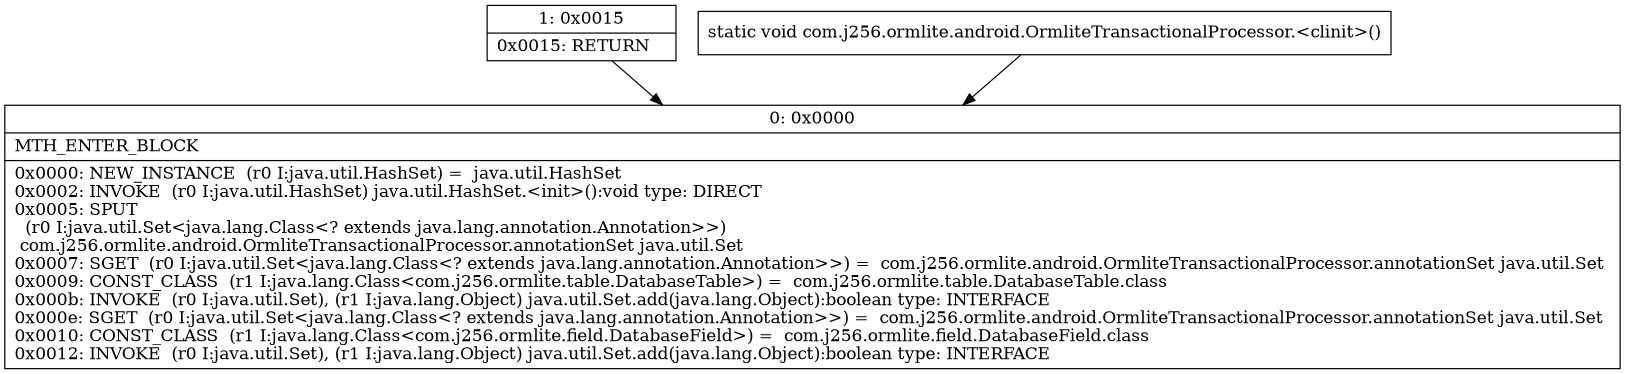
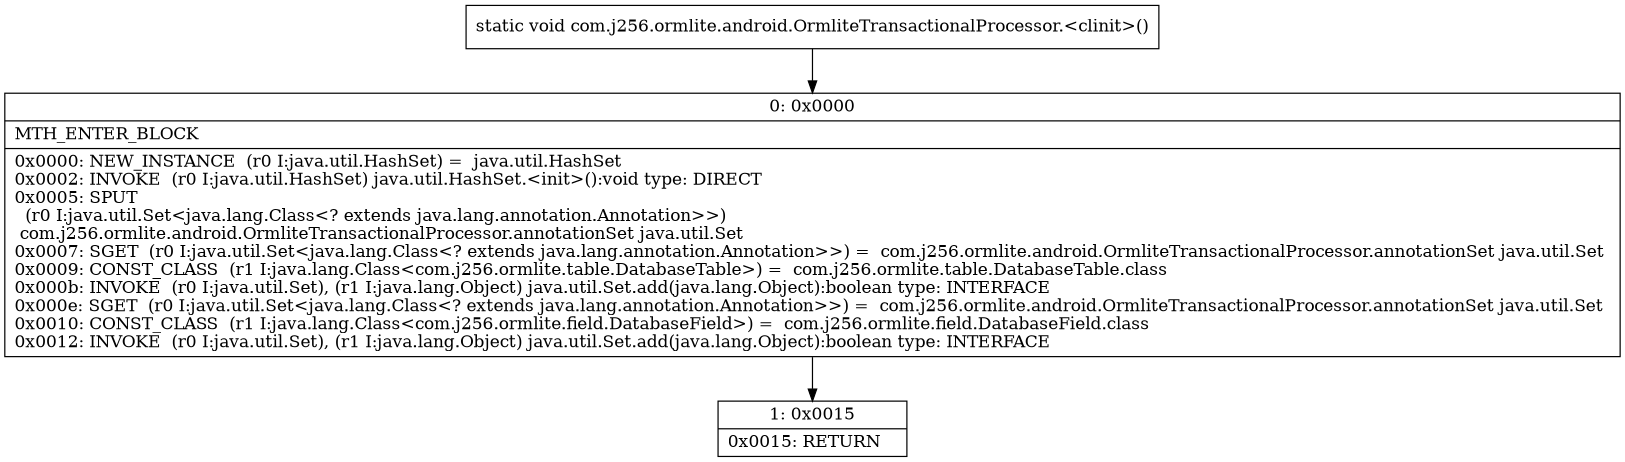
edge "1: 0x0015" -> "0: 0x0000": reversed
